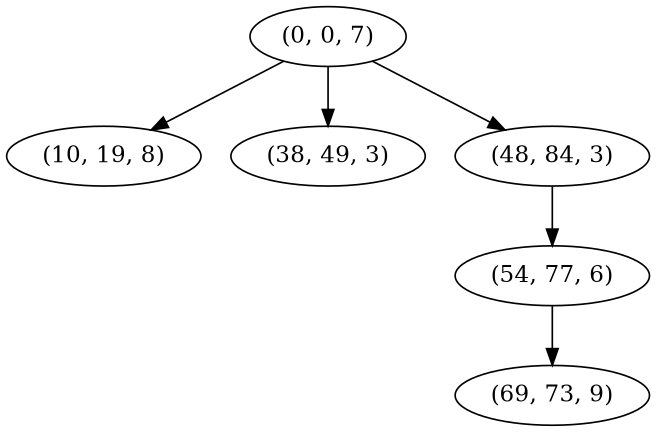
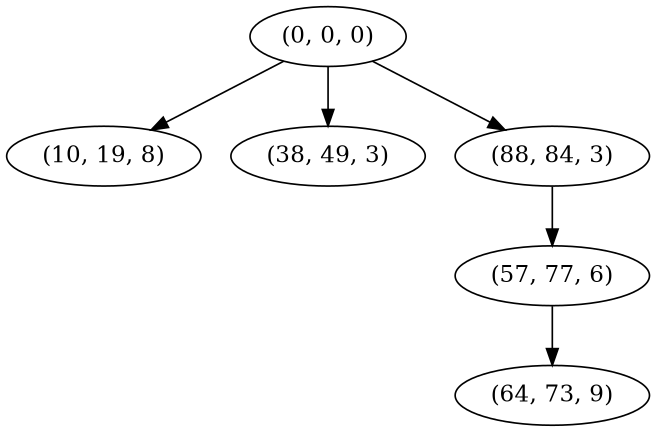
node "(0, 0, 7)": label "(0, 0, 7)" -> "(0, 0, 0)"
node "(48, 84, 3)": label "(48, 84, 3)" -> "(88, 84, 3)"
node "(54, 77, 6)": label "(54, 77, 6)" -> "(57, 77, 6)"
node "(69, 73, 9)": label "(69, 73, 9)" -> "(64, 73, 9)"
